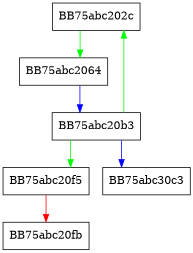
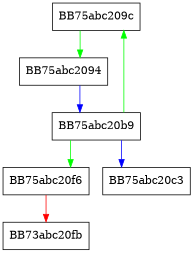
node "BB75abc202c": label "BB75abc202c" -> "BB75abc209c"
node "BB75abc2064": label "BB75abc2064" -> "BB75abc2094"
node "BB75abc20b3": label "BB75abc20b3" -> "BB75abc20b9"
node "BB75abc20f5": label "BB75abc20f5" -> "BB75abc20f6"
node "BB75abc30c3": label "BB75abc30c3" -> "BB75abc20c3"
node "BB75abc20fb": label "BB75abc20fb" -> "BB73abc20fb"
